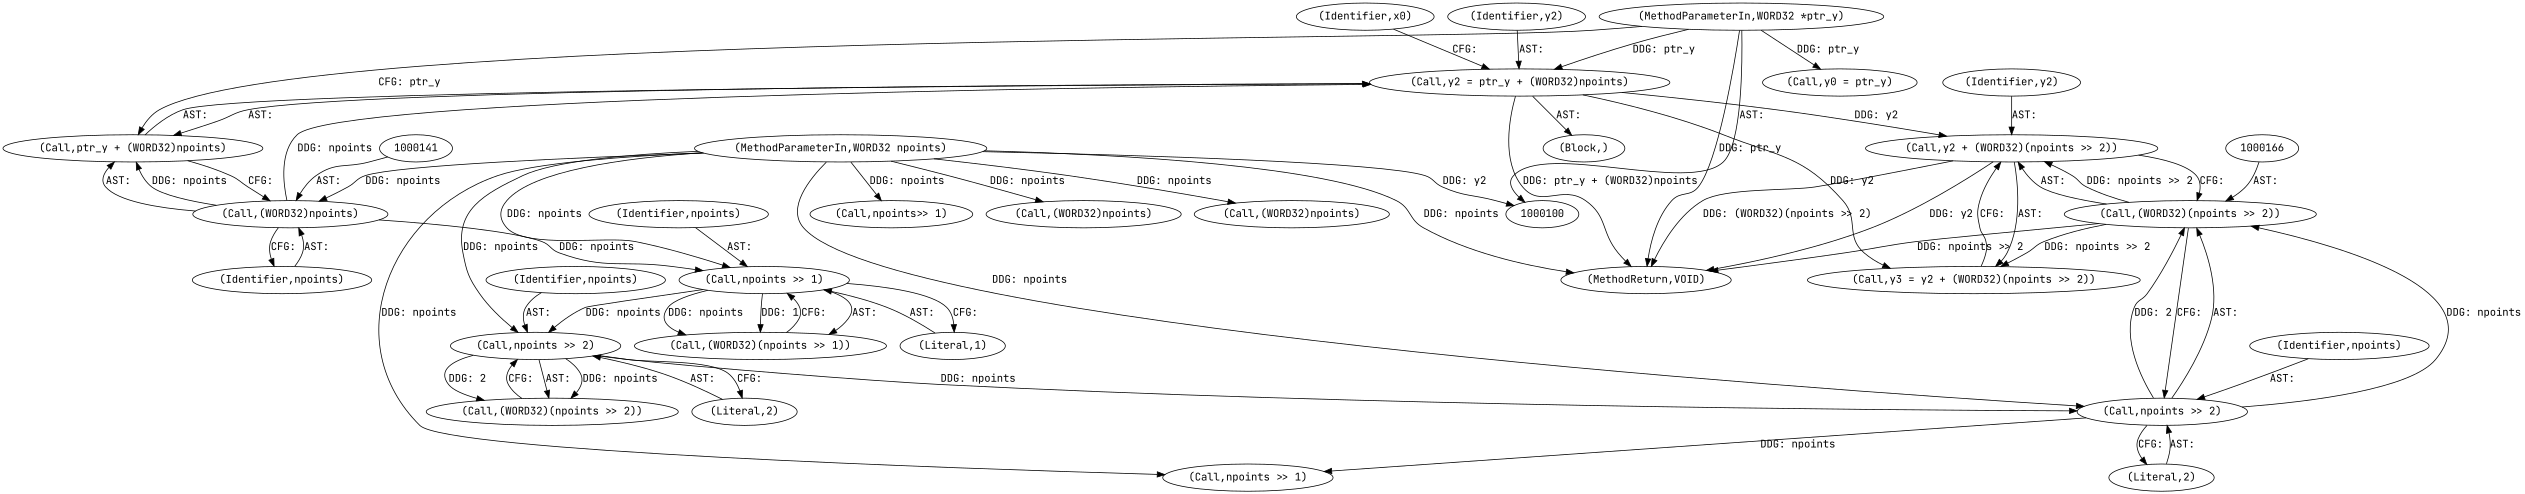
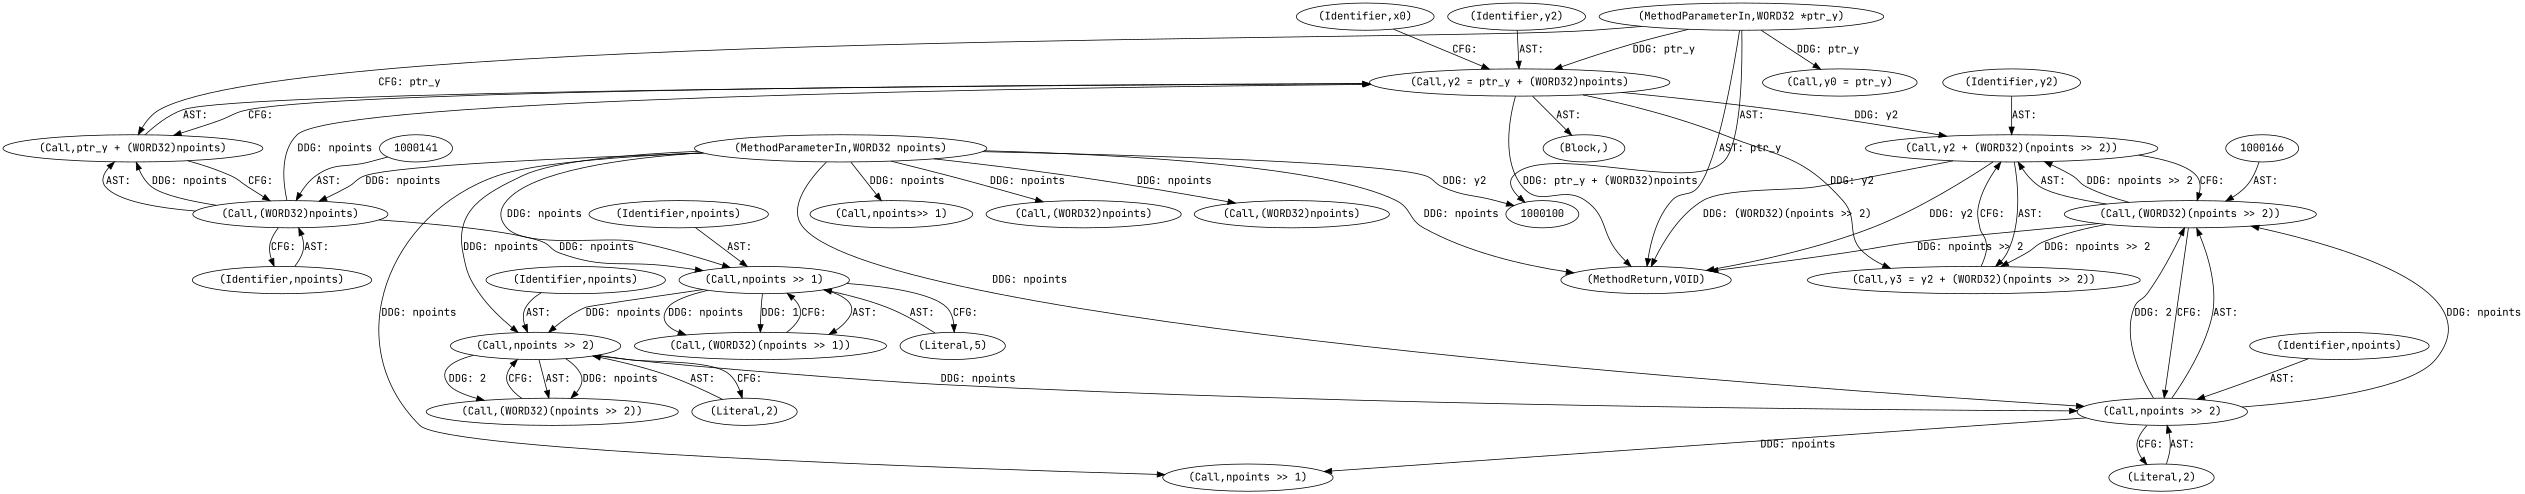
edge "(Call,y2 = ptr_y + (WORD32)npoints)" -> "(Call,ptr_y + (WORD32)npoints)": label "AST: " -> "CFG: "
edge "(MethodParameterIn,WORD32 *ptr_y)" -> "(MethodReturn,VOID)": label "DDG: ptr_y" -> "AST: ptr_y"
node "(Literal,1)": label "(Literal,1)" -> "(Literal,5)"
